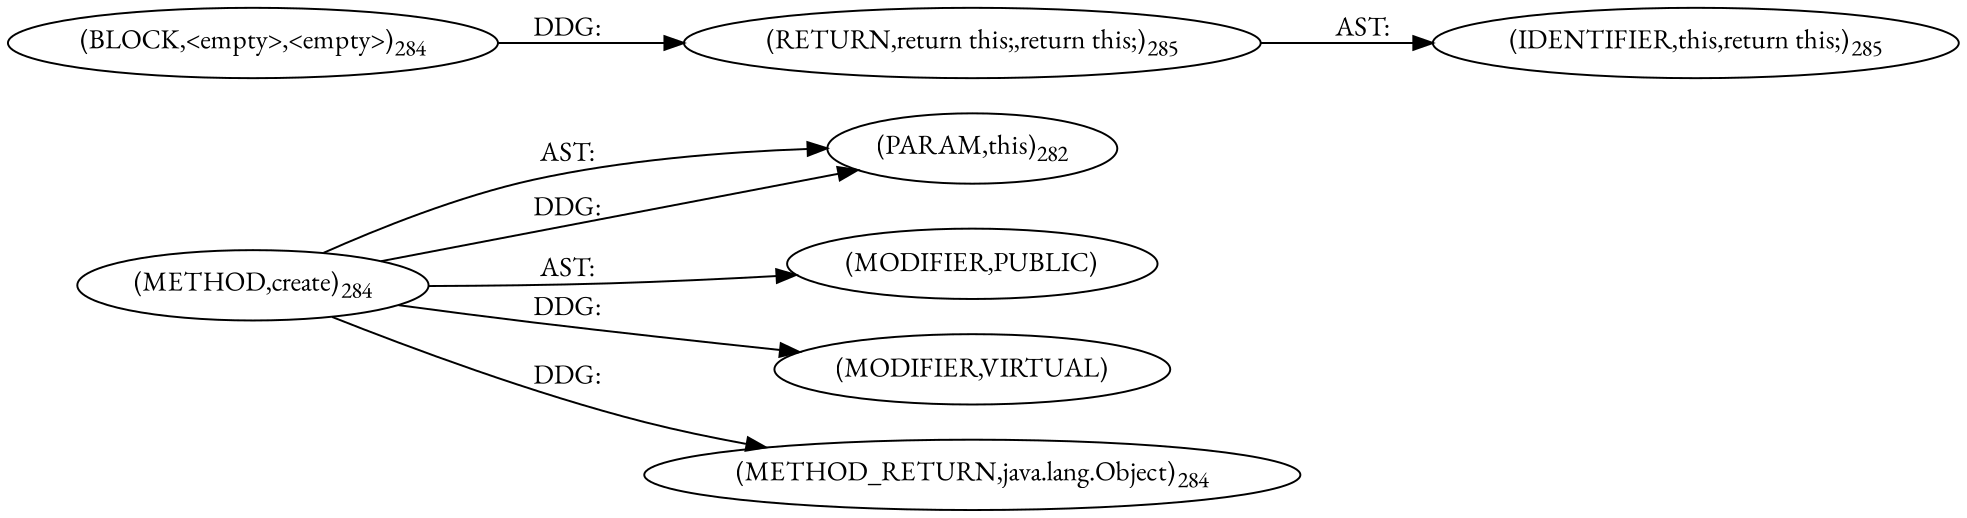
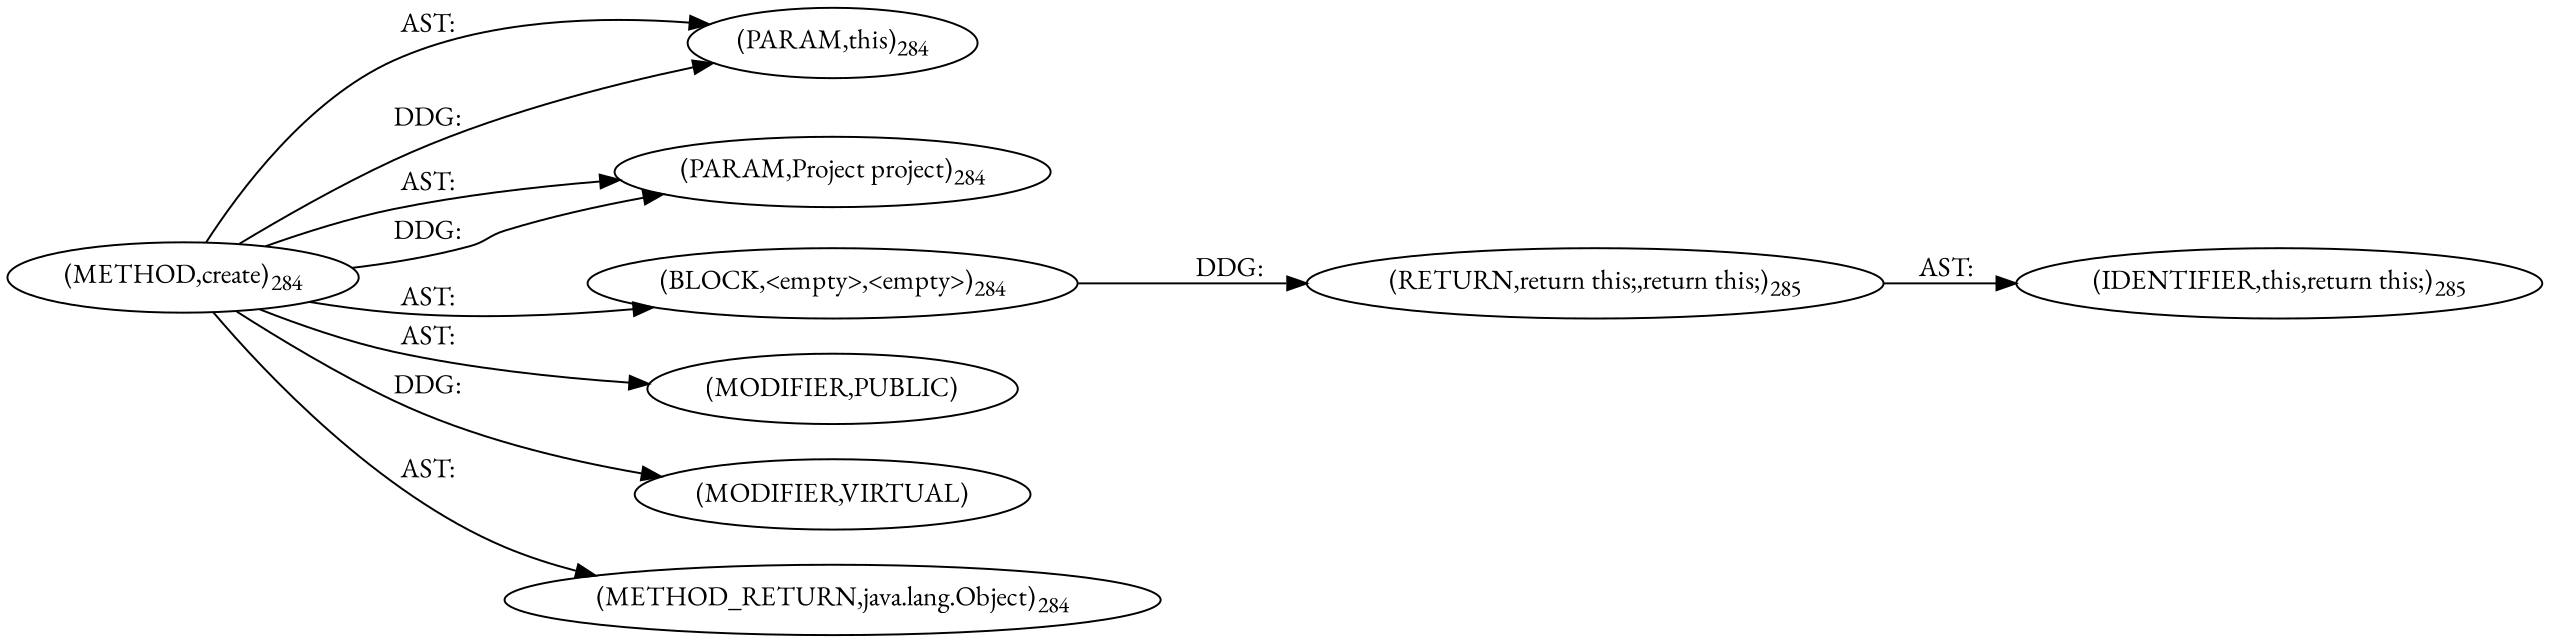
node "(PARAM,this)": text "282" -> "284"
node "(PARAM,Project project)": added
edge "(METHOD,create)" -> "(BLOCK,<empty>,<empty>)": added, label "AST:"
edge "(METHOD,create)" -> "(METHOD_RETURN,java.lang.Object)": label "DDG: " -> "AST: "
